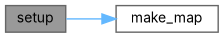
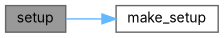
node "make_map": label "make_map" -> "make_setup"
